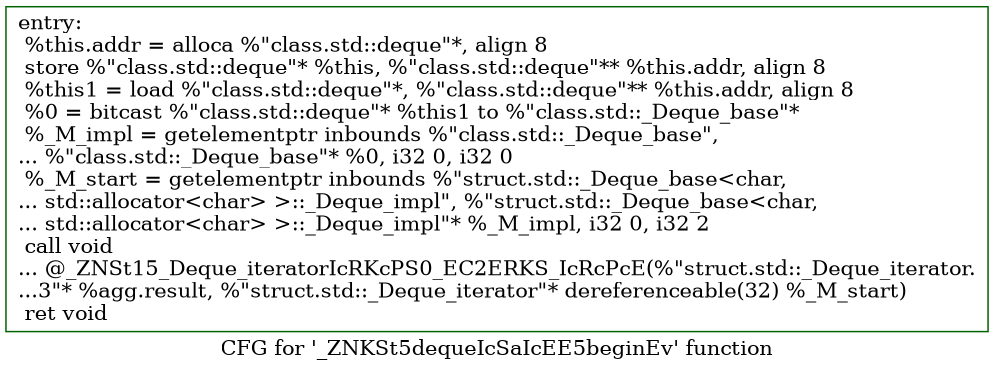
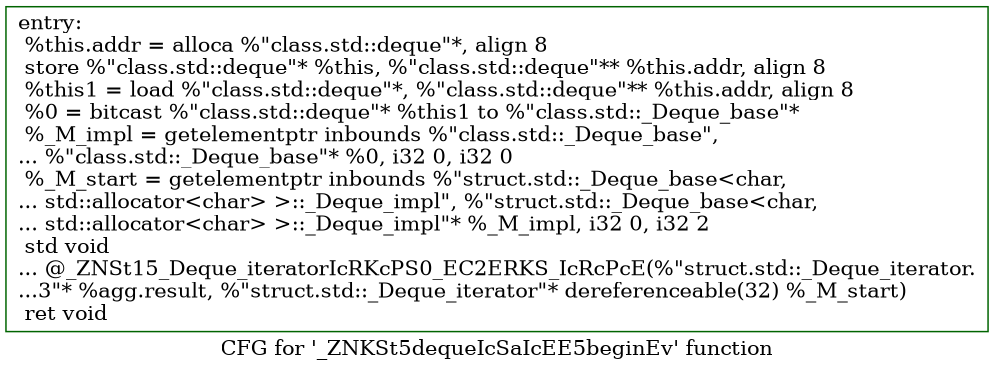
node "entry:": text "call void" -> "std void"
